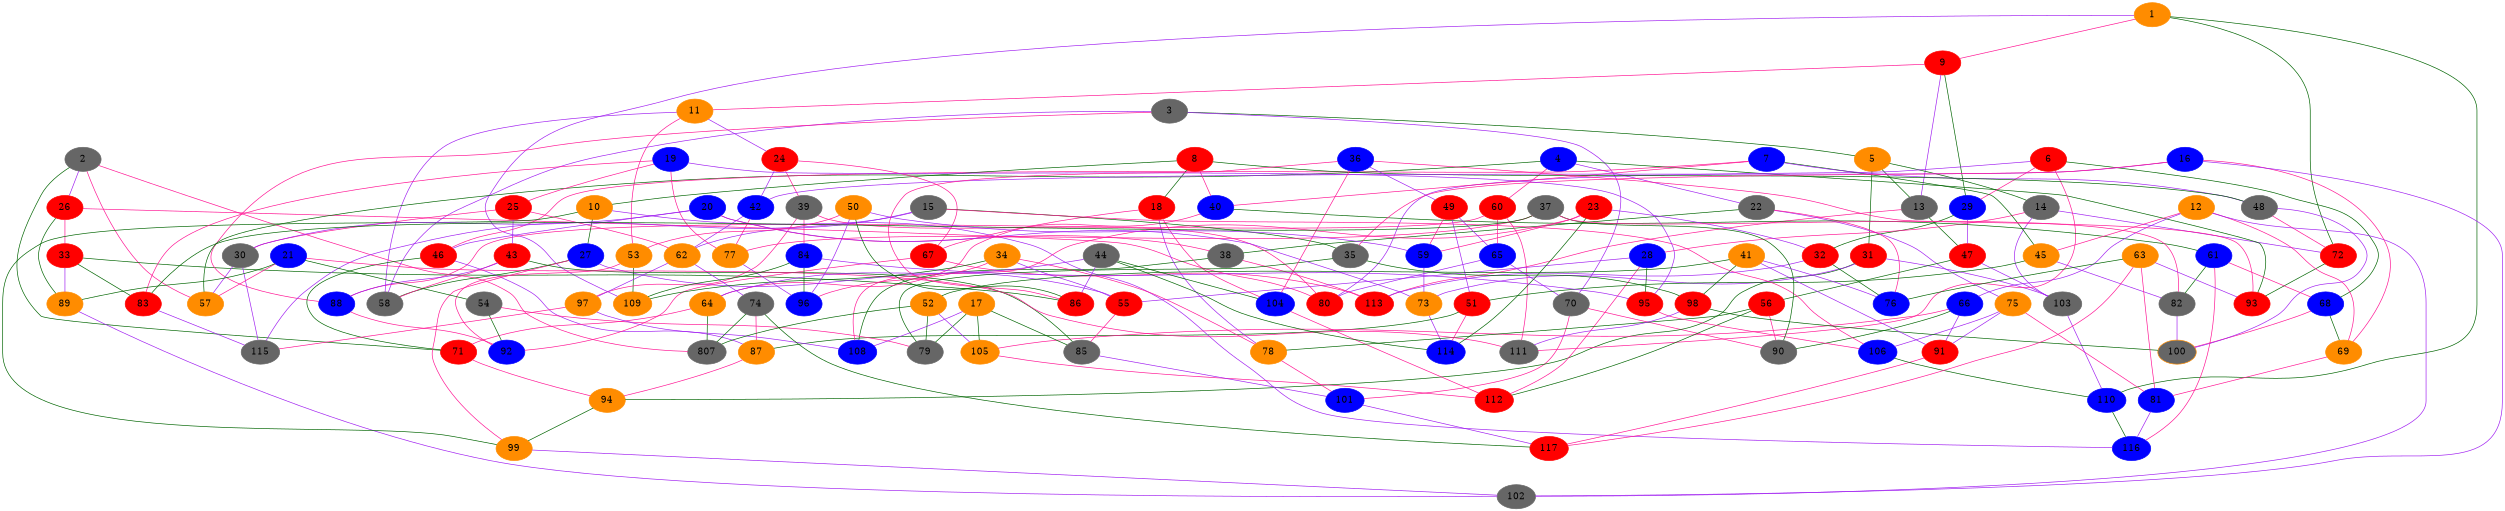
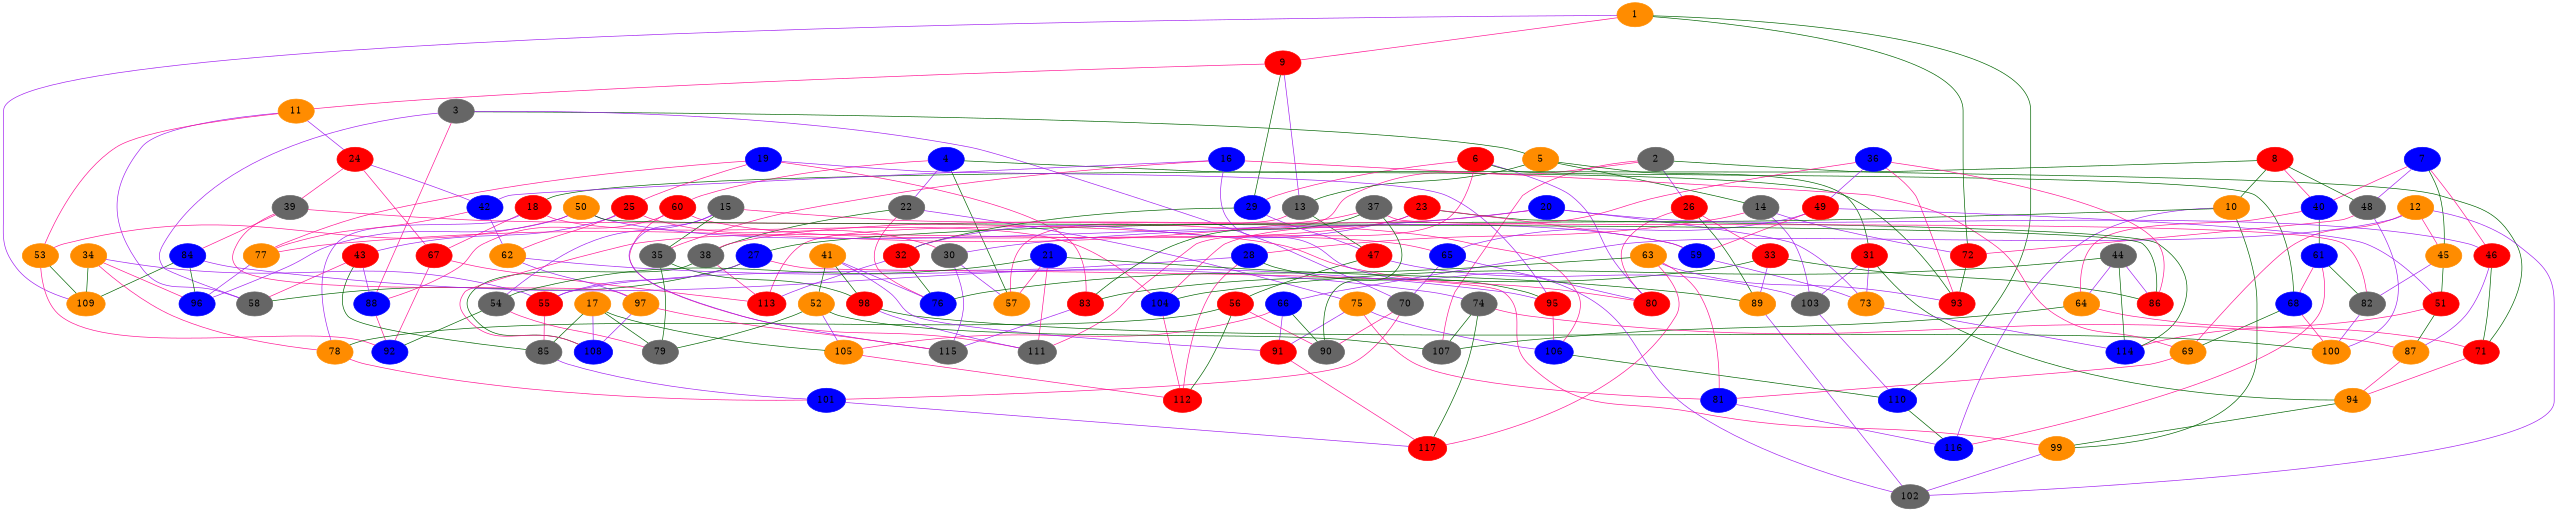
edge "15" -- "62": now "15" -- "54"
node "807": label "807" -> "107"
node "100": fillcolor gray40 -> darkorange
